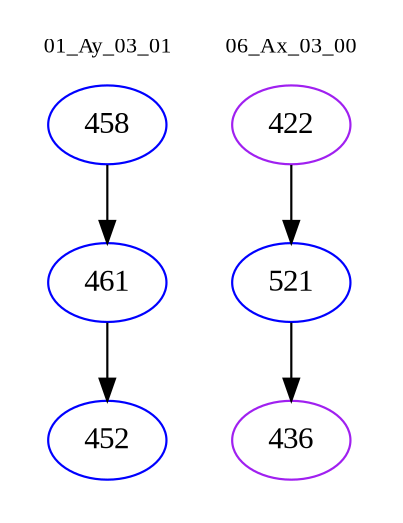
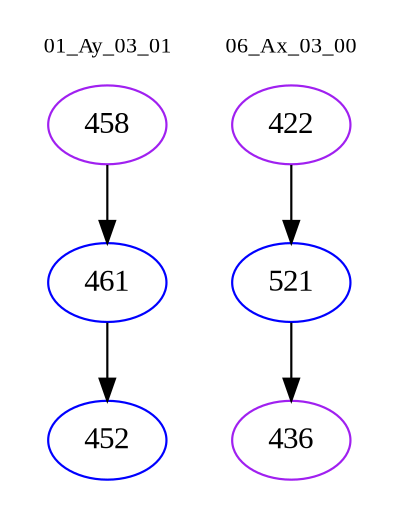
node "458": color blue -> purple
